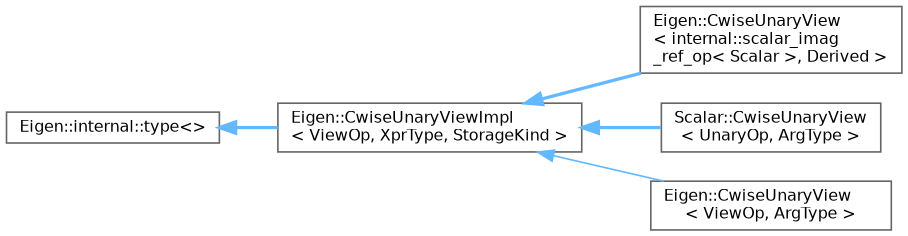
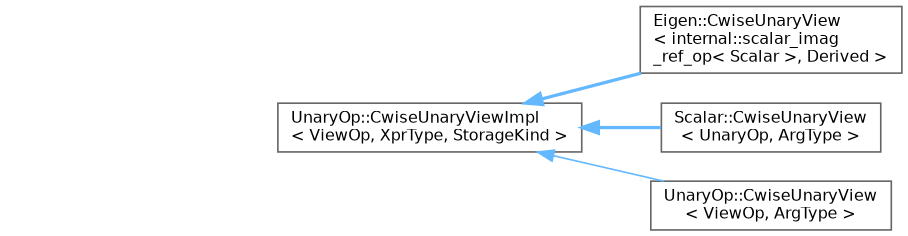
node "Eigen::internal::type<>": removed
node "Eigen::CwiseUnaryViewImpl < ViewOp, XprType, StorageKind >": label "Eigen::CwiseUnaryViewImpl < ViewOp, XprType, StorageKind >" -> "UnaryOp::CwiseUnaryViewImpl < ViewOp, XprType, StorageKind >"
node "Eigen::CwiseUnaryView < ViewOp, ArgType >": label "Eigen::CwiseUnaryView < ViewOp, ArgType >" -> "UnaryOp::CwiseUnaryView < ViewOp, ArgType >"
